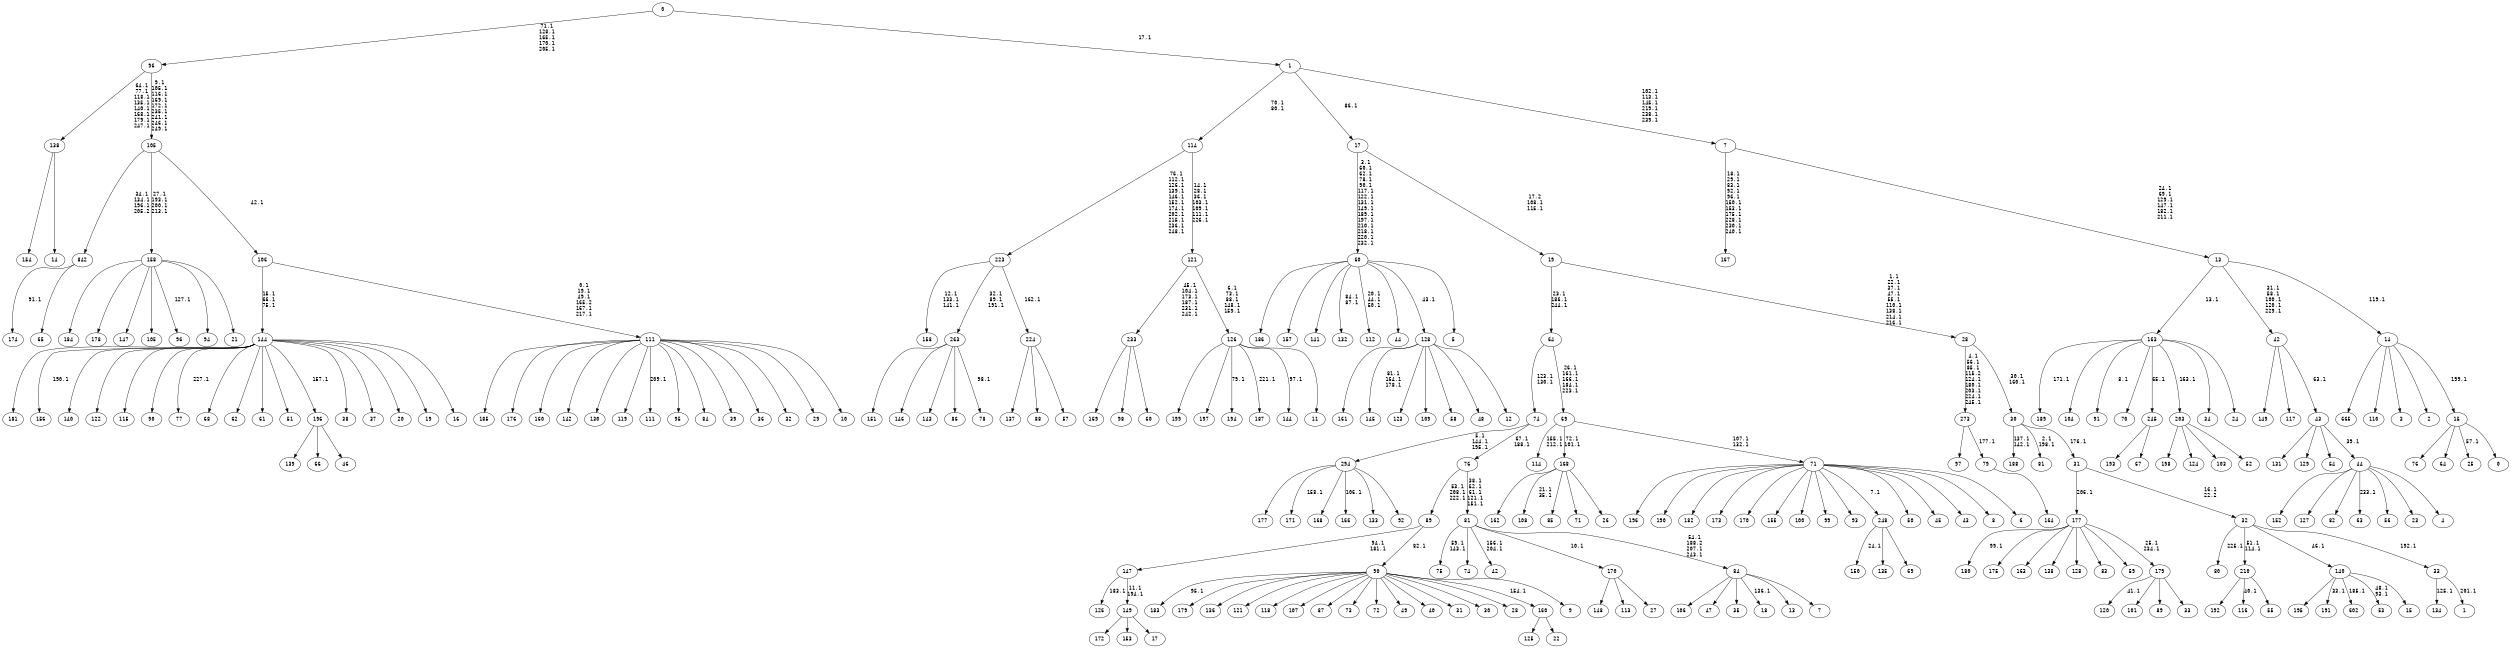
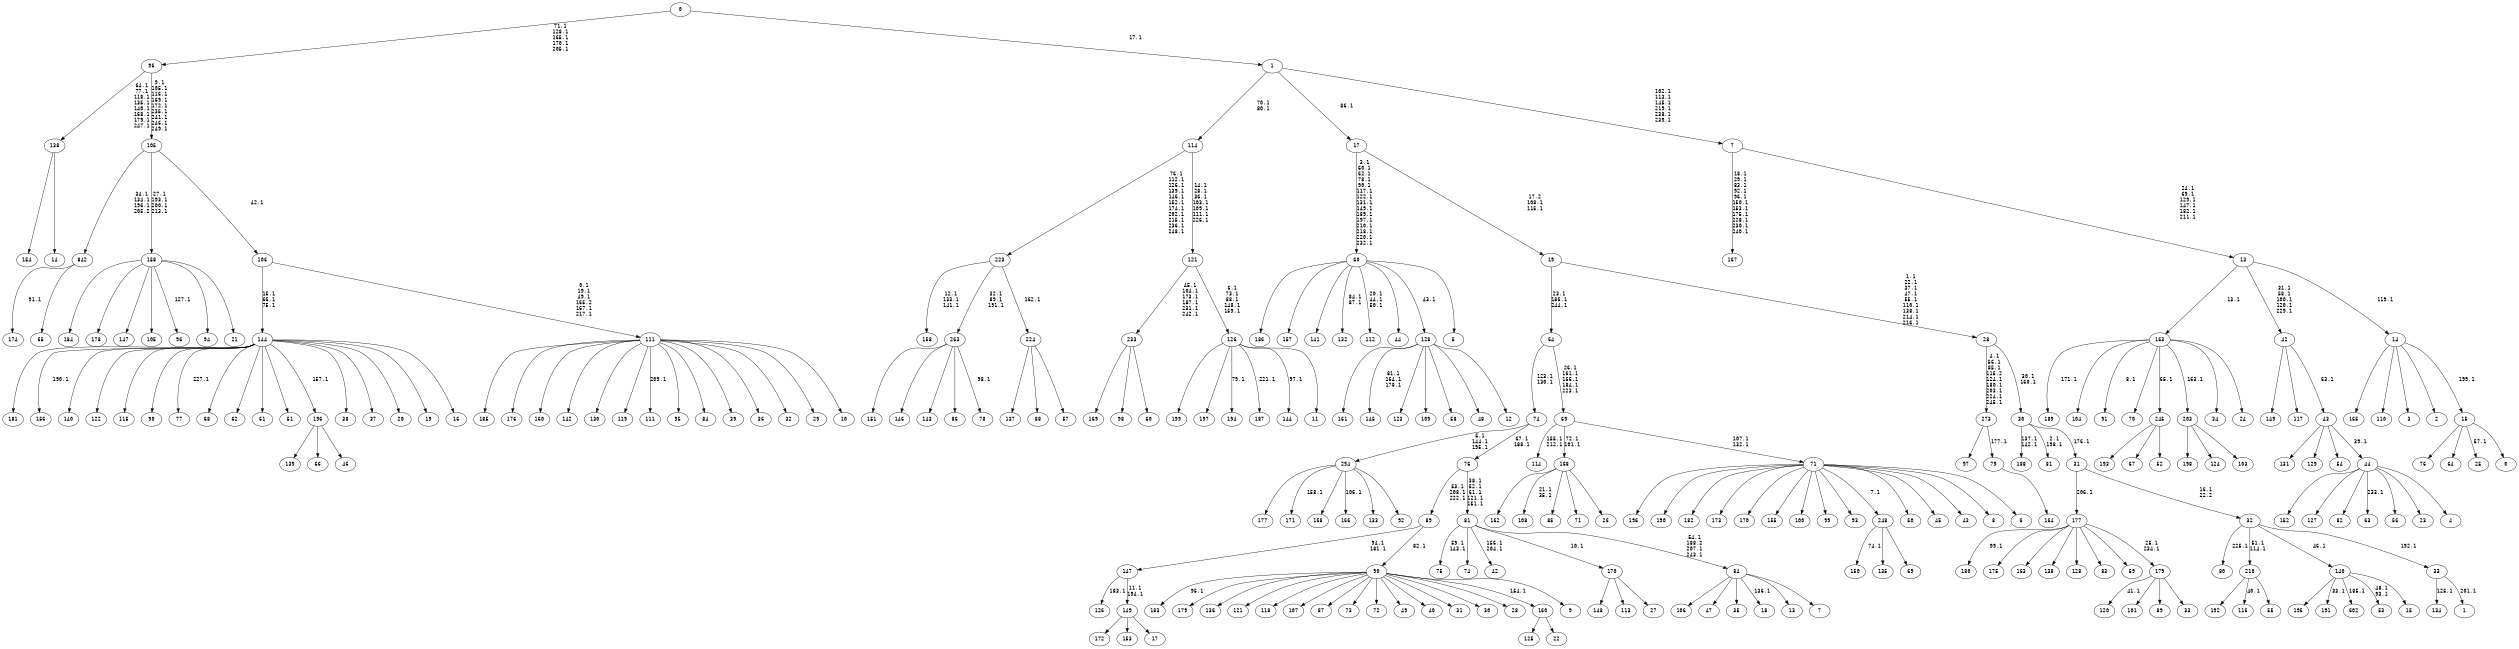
node "665": label "665" -> "165"
edge "203" -> "52": now "245" -> "52"
edge "248" -> "150": label "24,1" -> "74,1"
